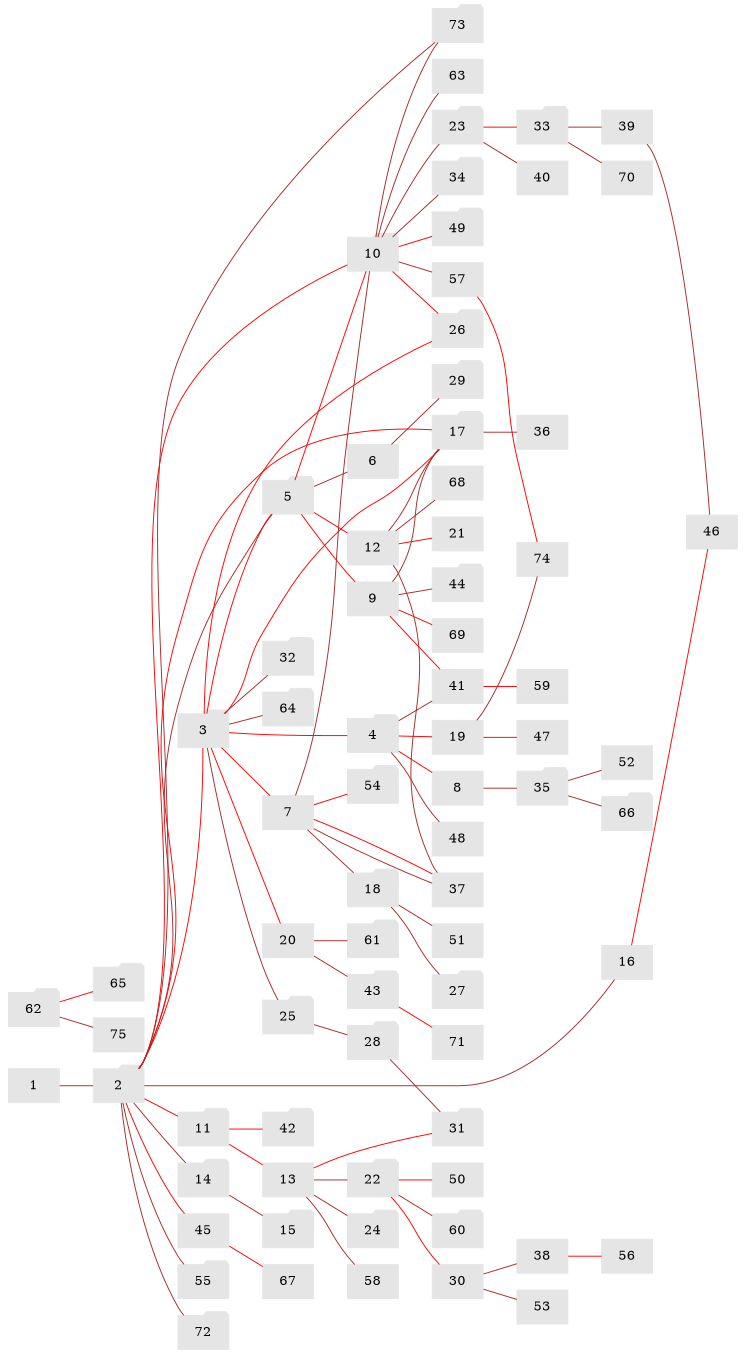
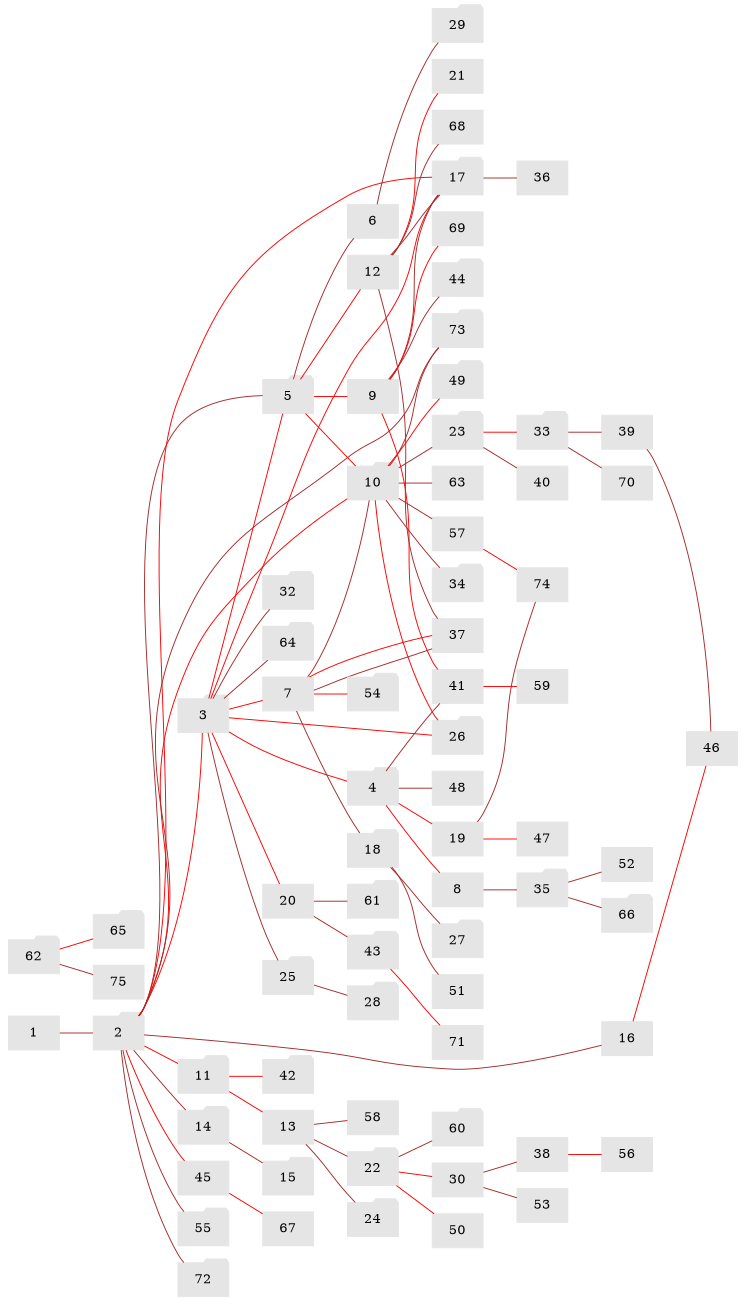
node "31": removed
